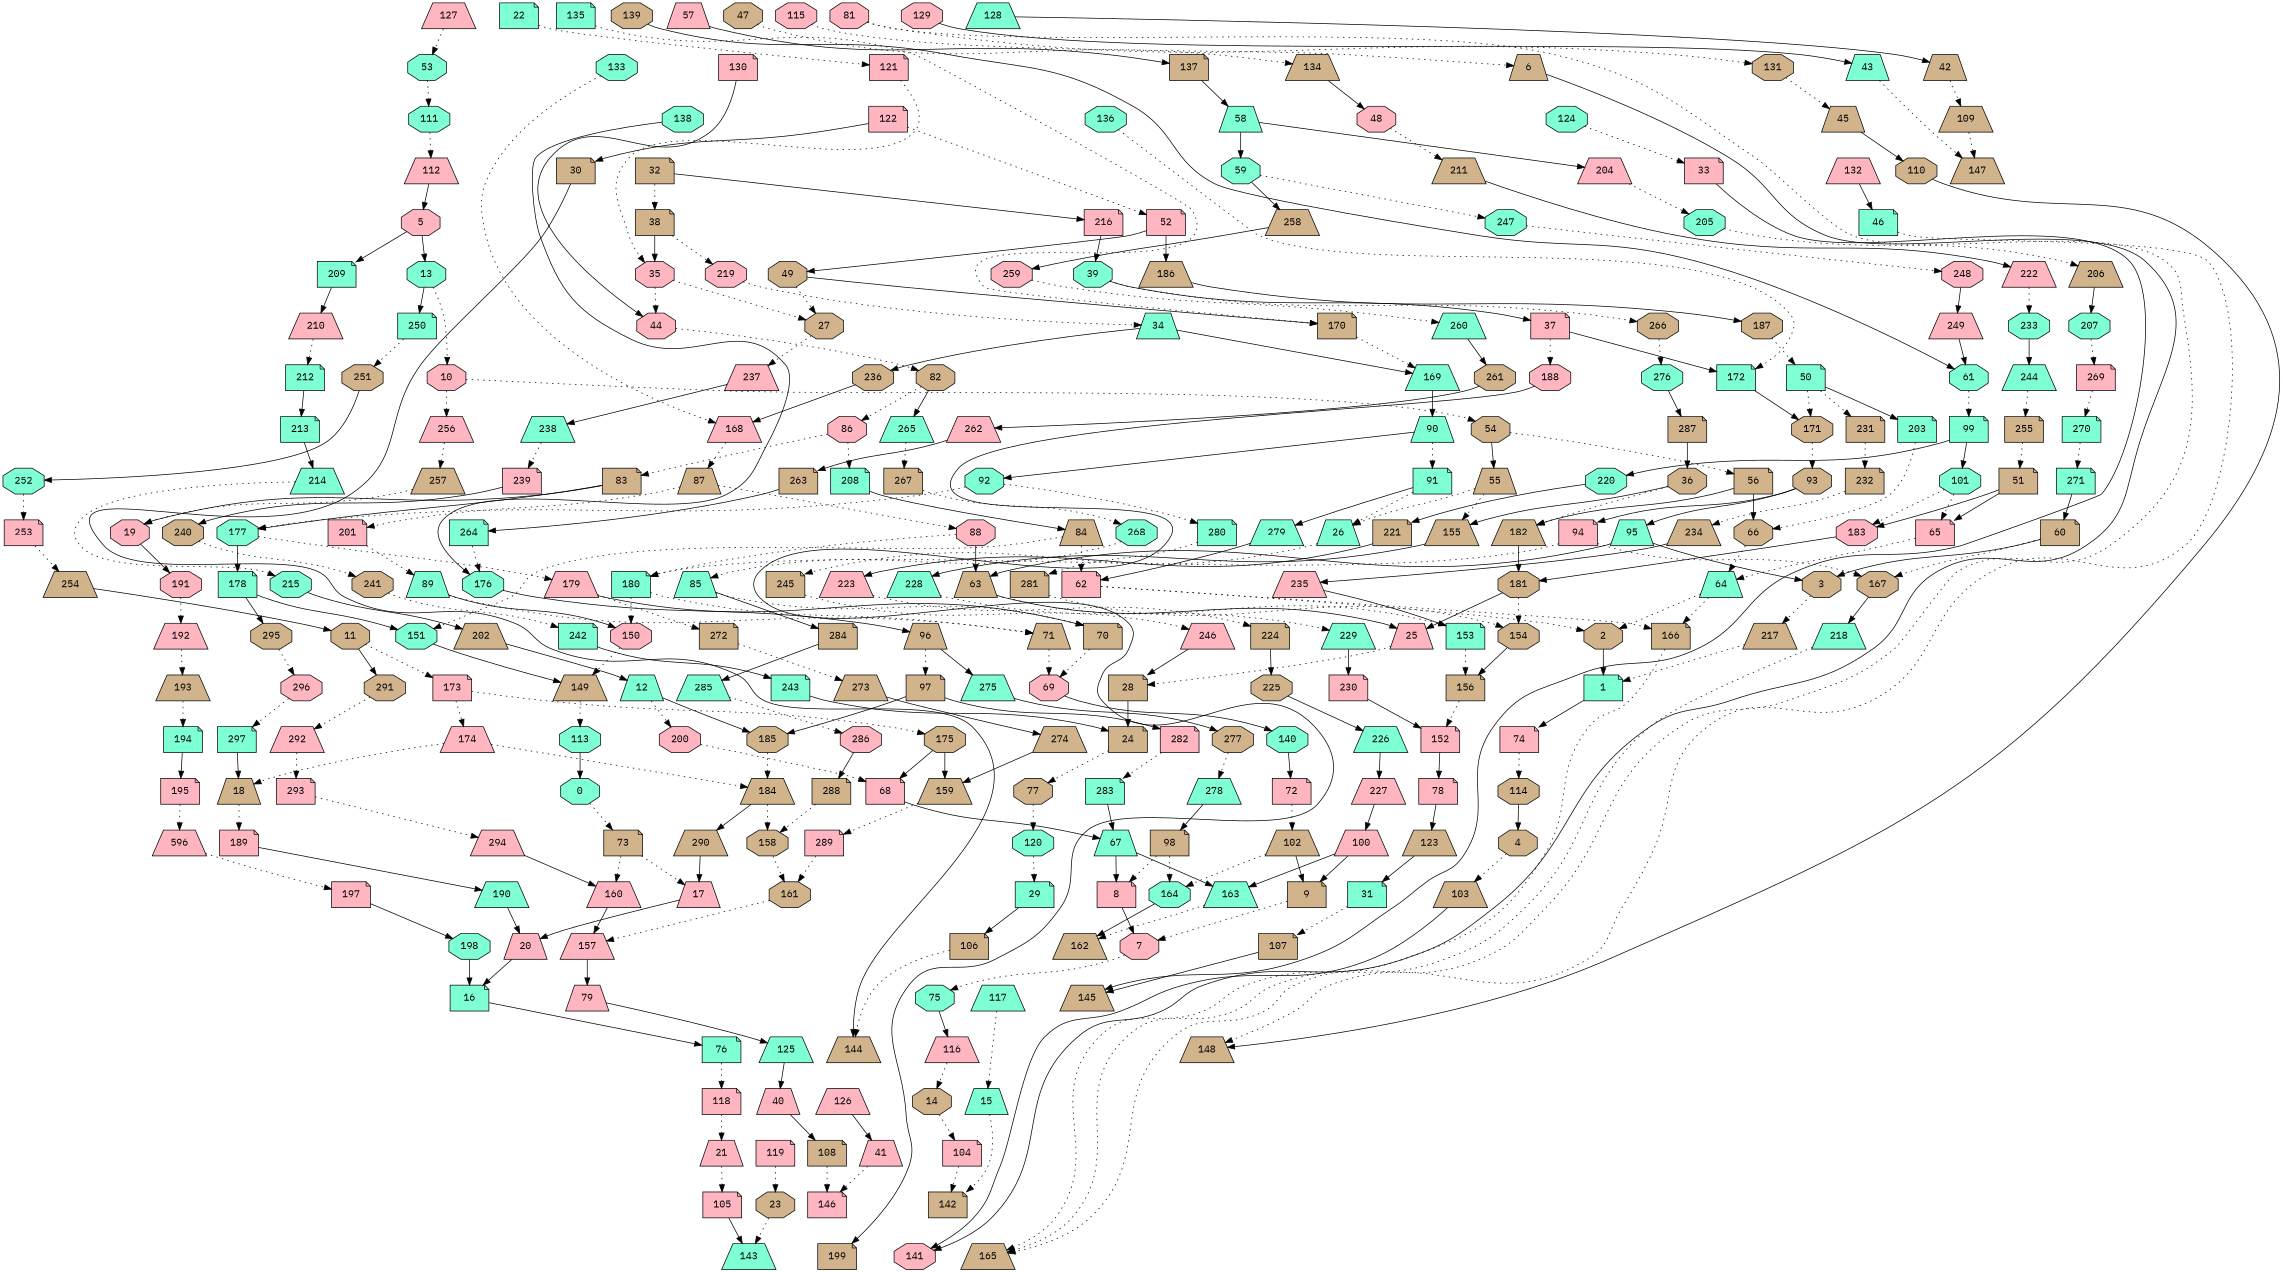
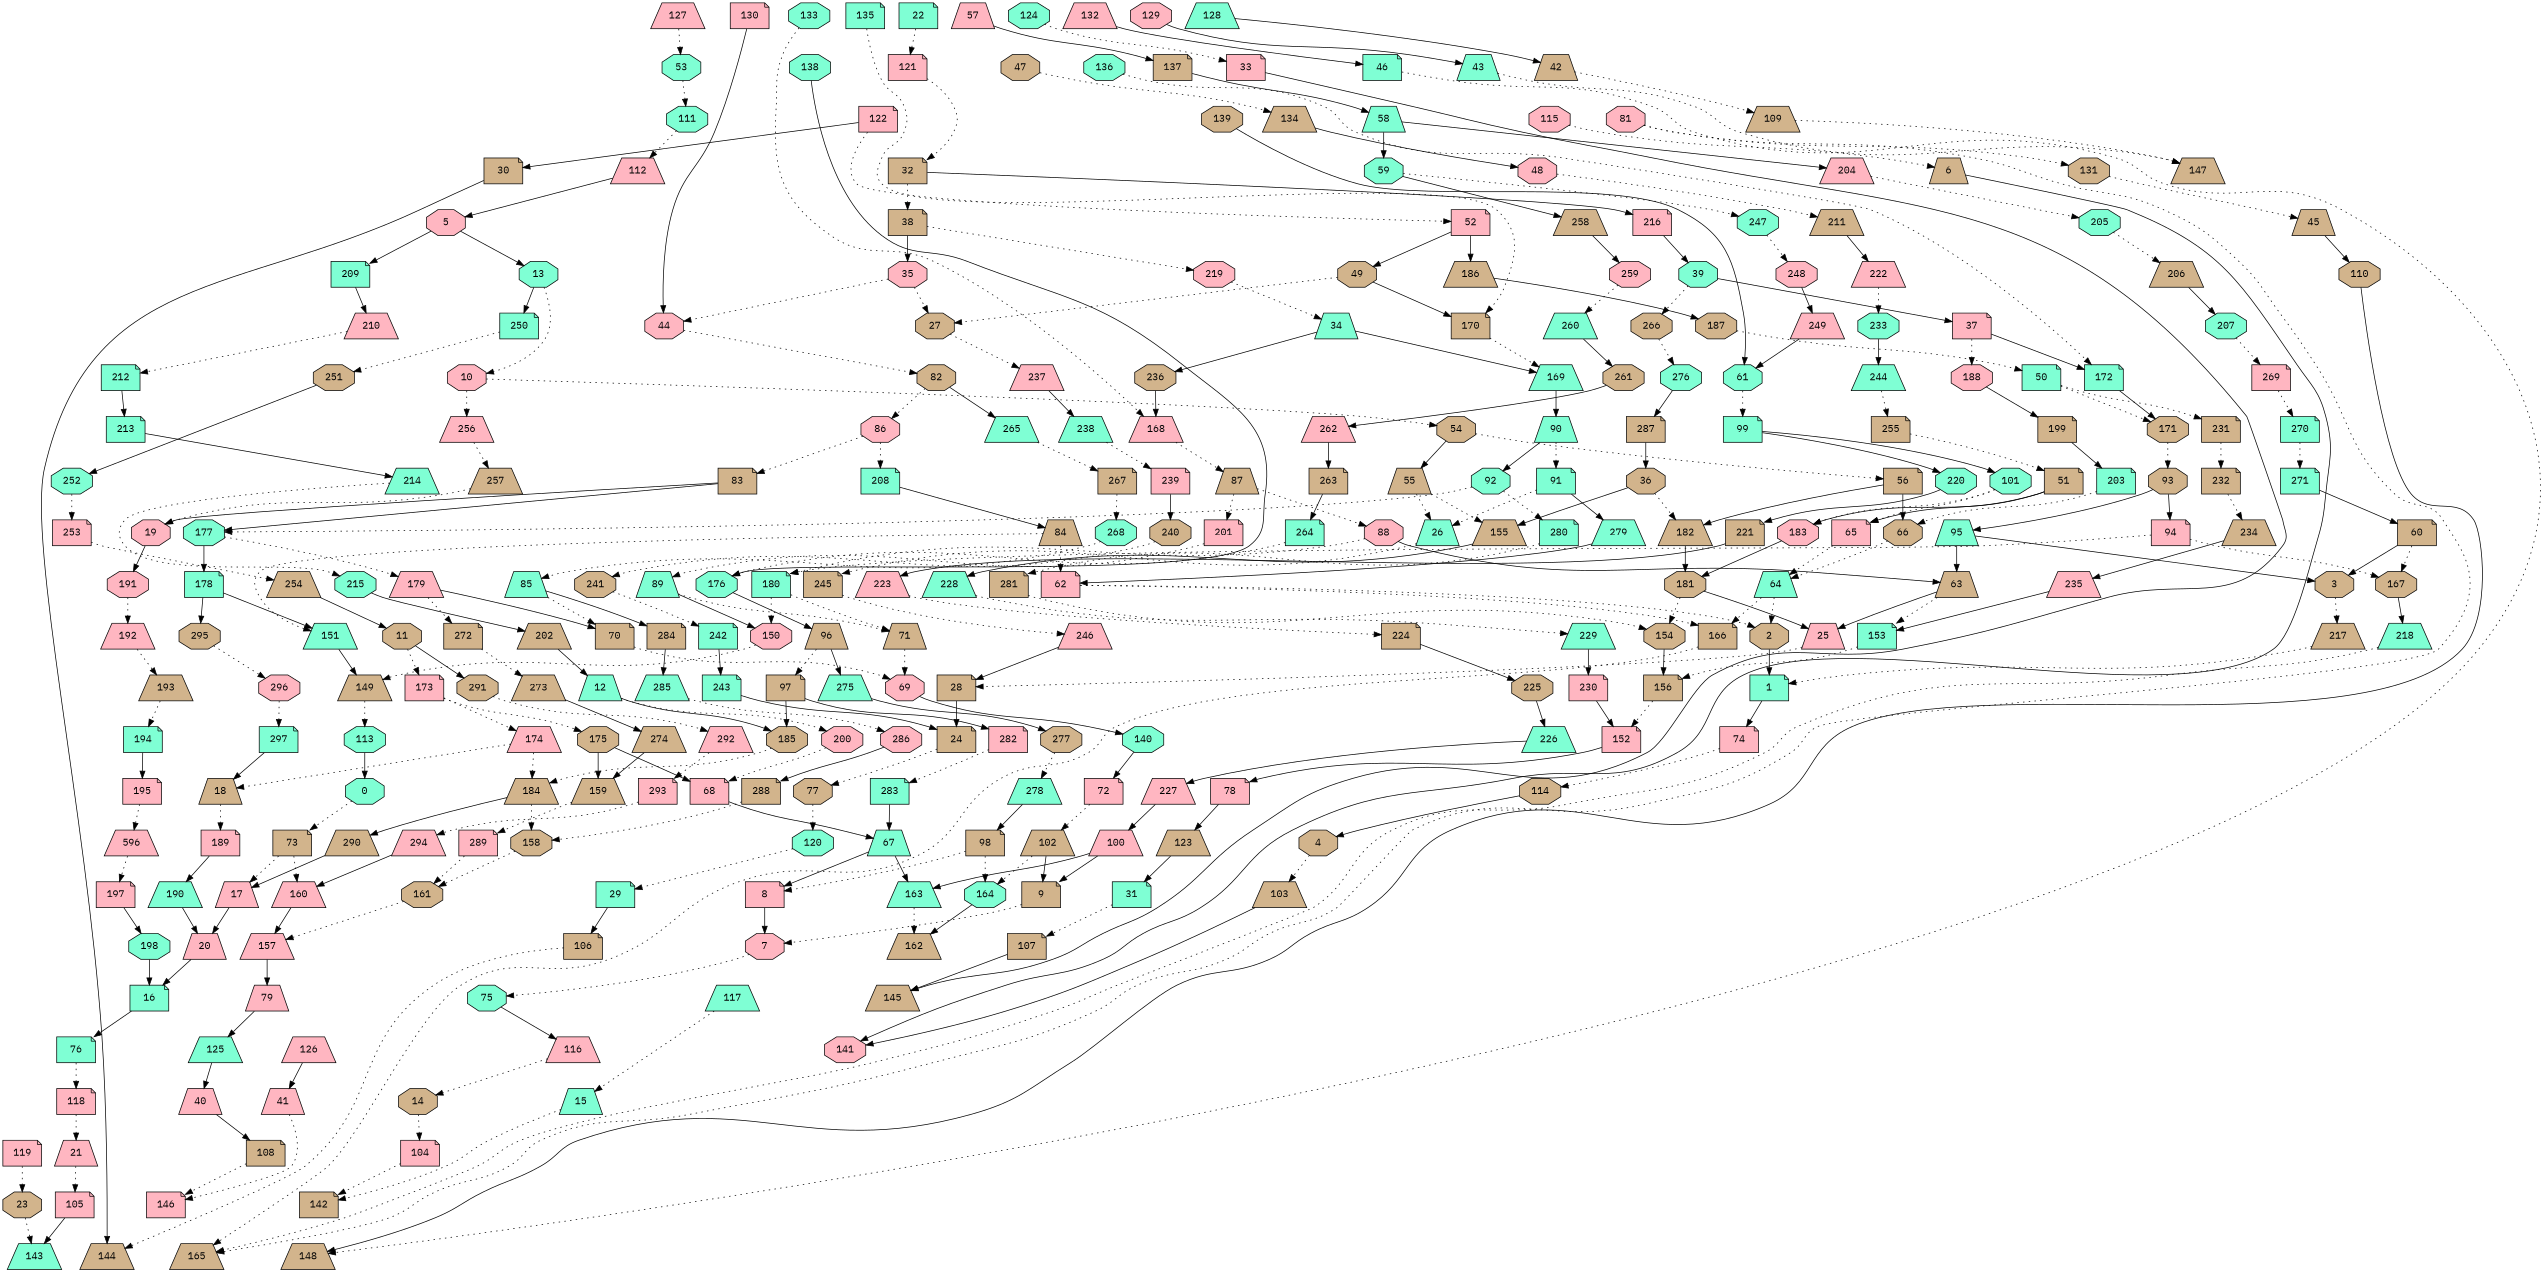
edge "121" -> "35": now "121" -> "32"
edge "50" -> "203": now "199" -> "203"
node "151": shape octagon -> trapezium
